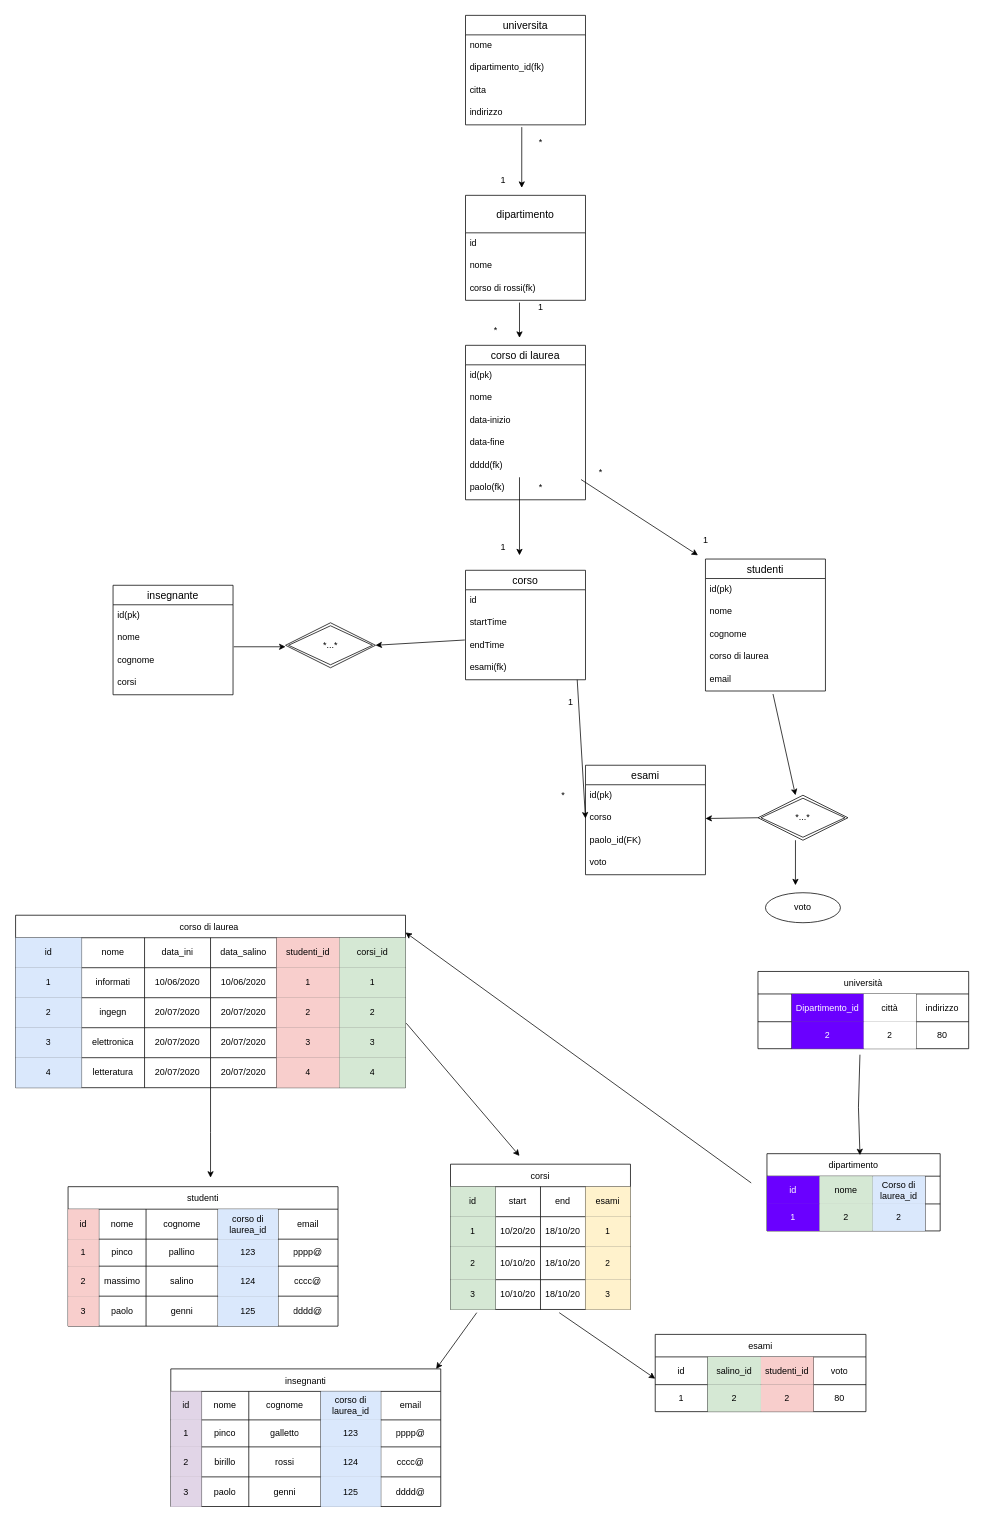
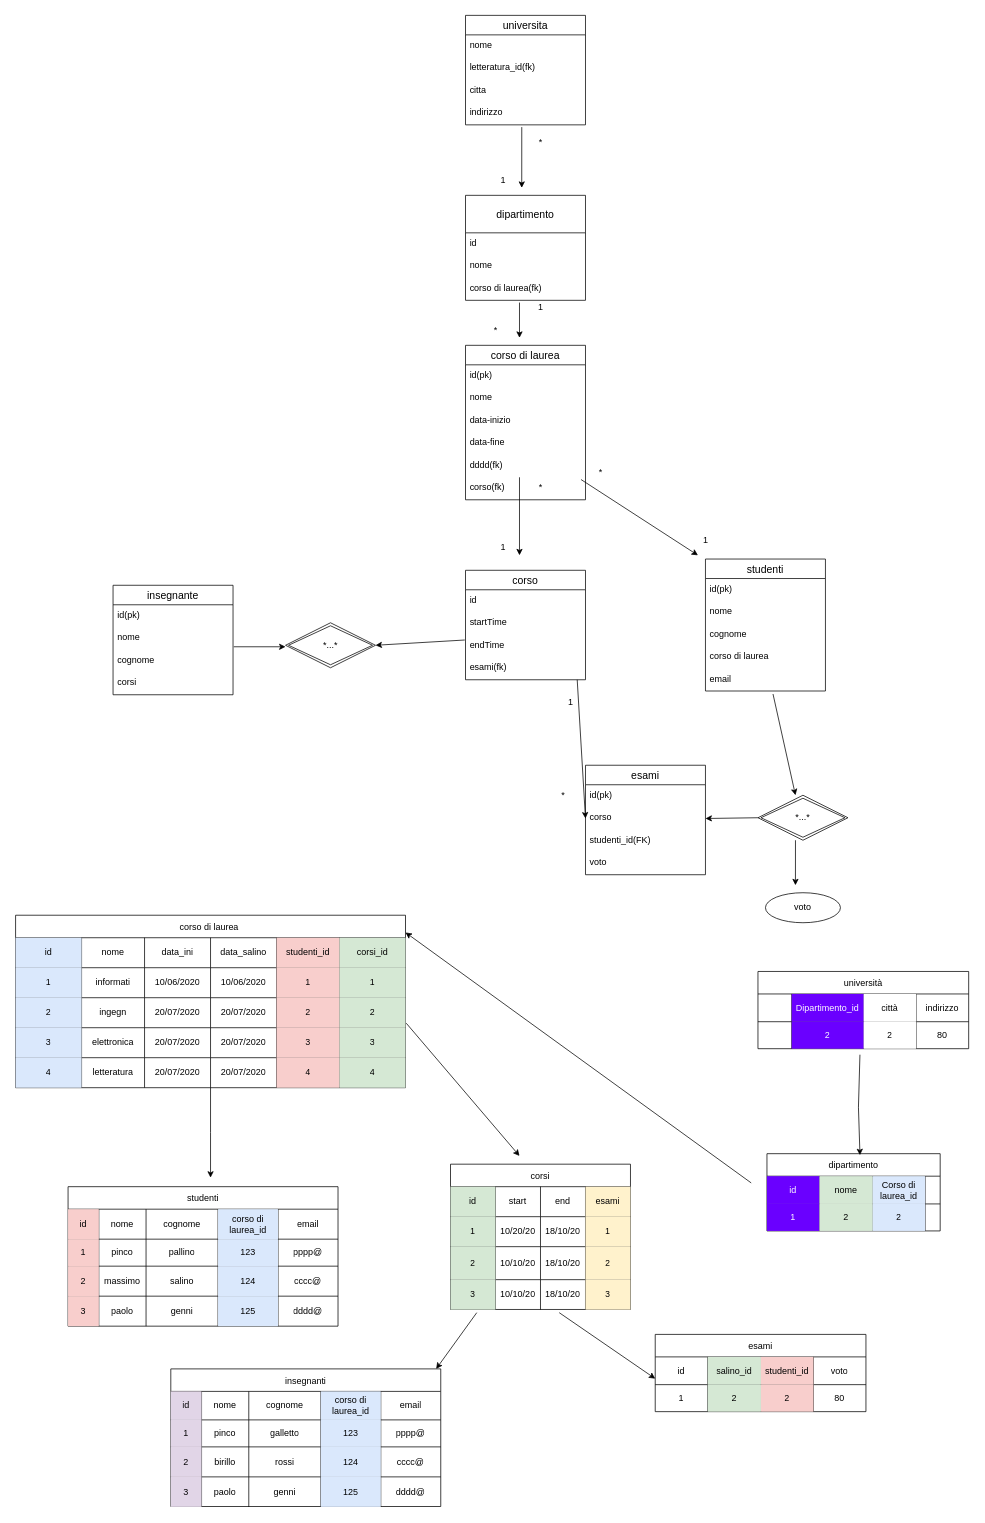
node "dipartimento_id(fk)": label "dipartimento_id(fk)" -> "letteratura_id(fk)"
node "corso di rossi(fk)": label "corso di rossi(fk)" -> "corso di laurea(fk)"
node "paolo(fk)": label "paolo(fk)" -> "corso(fk)"
node "paolo_id(FK)": label "paolo_id(FK)" -> "studenti_id(FK)"
